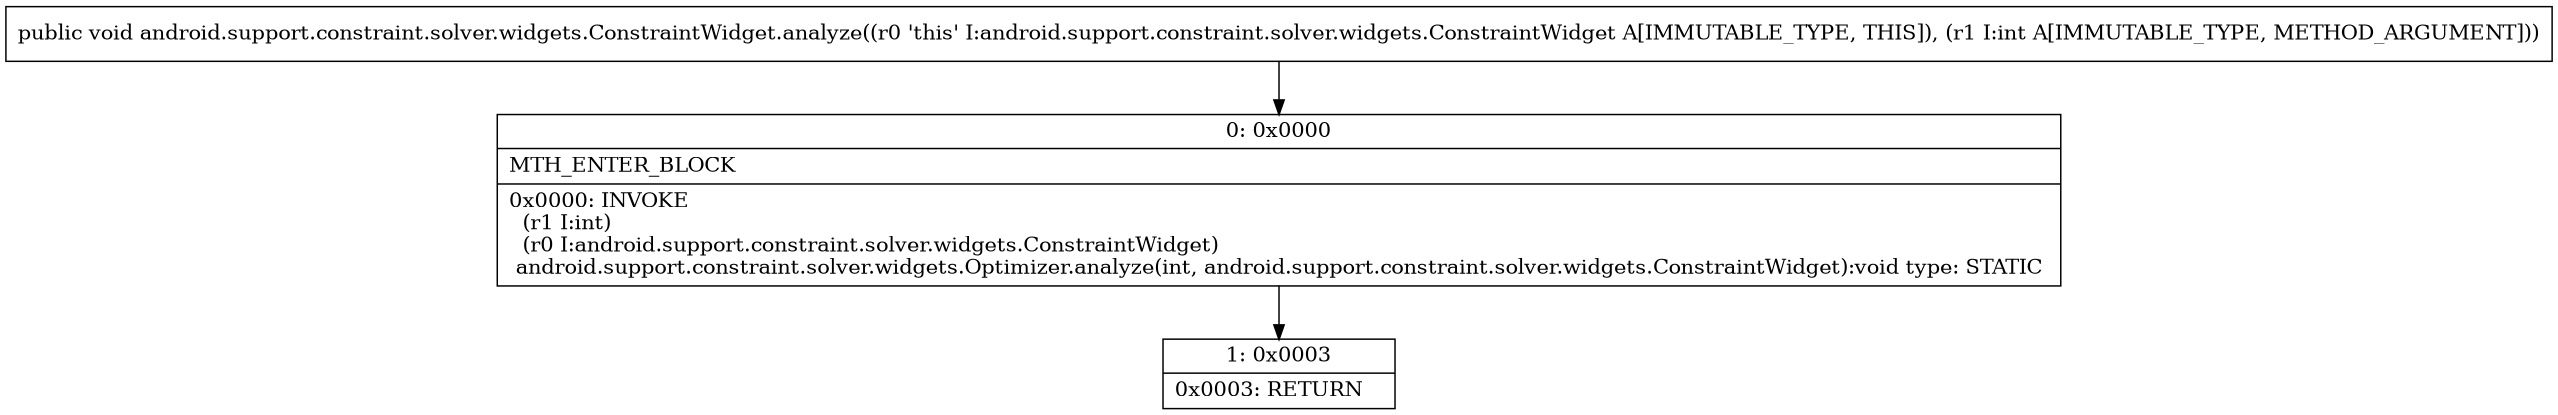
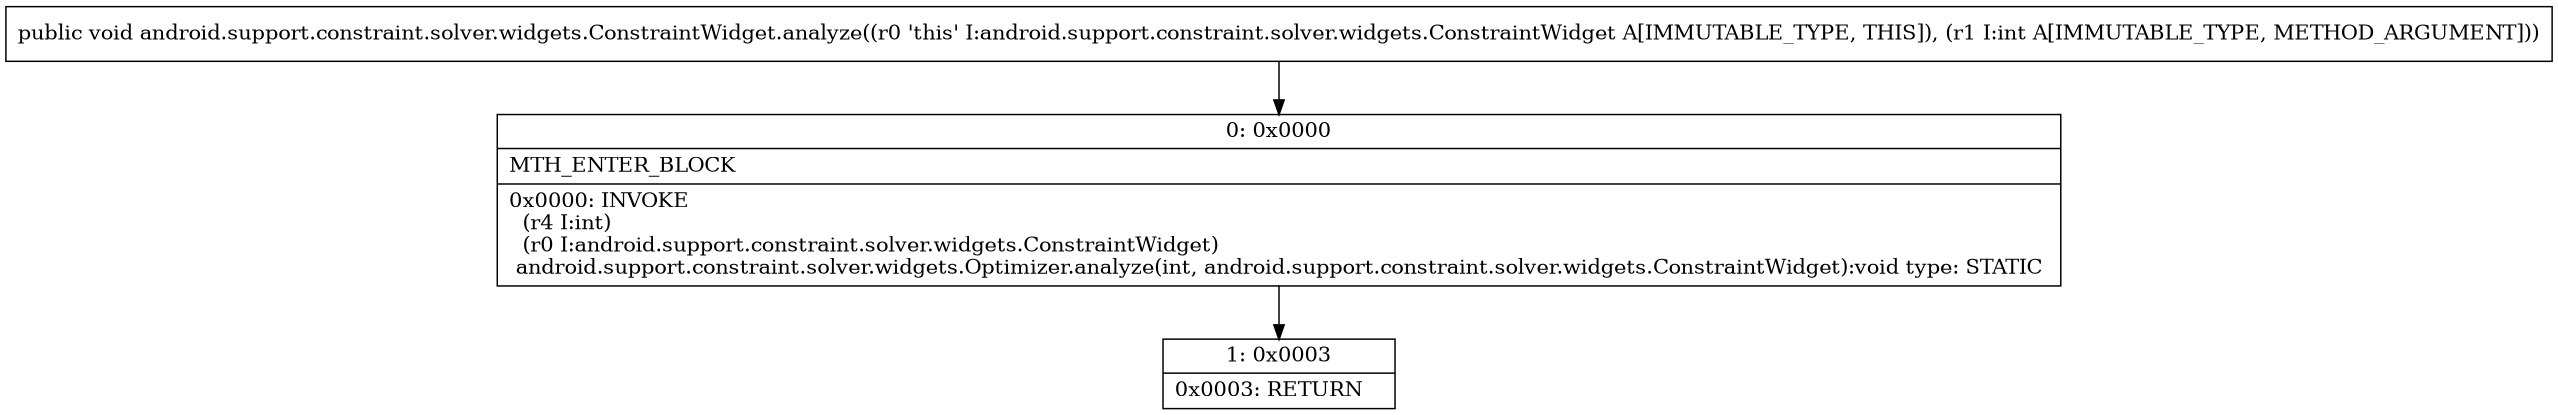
node "0: 0x0000": text "(r1 I:int)" -> "(r4 I:int)"
